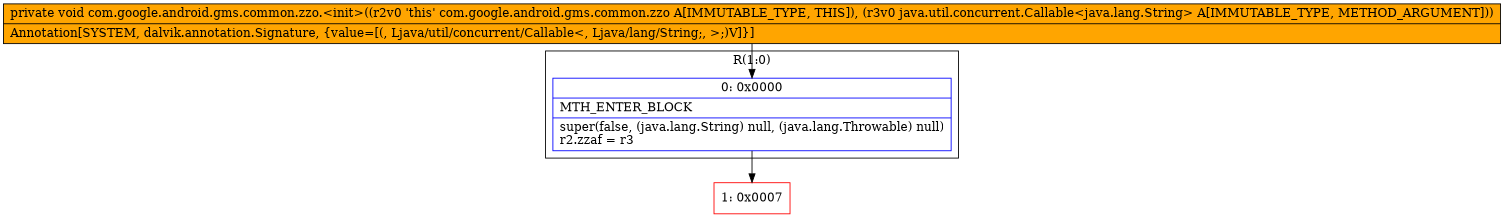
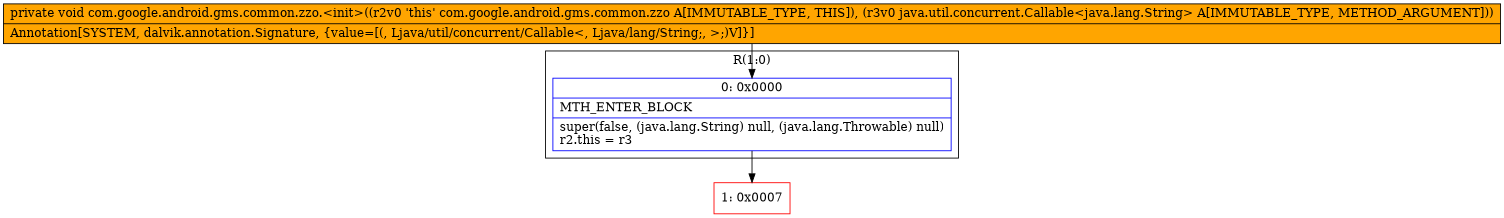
node "0: 0x0000": text "r2.zzaf = r3" -> "r2.this = r3"
